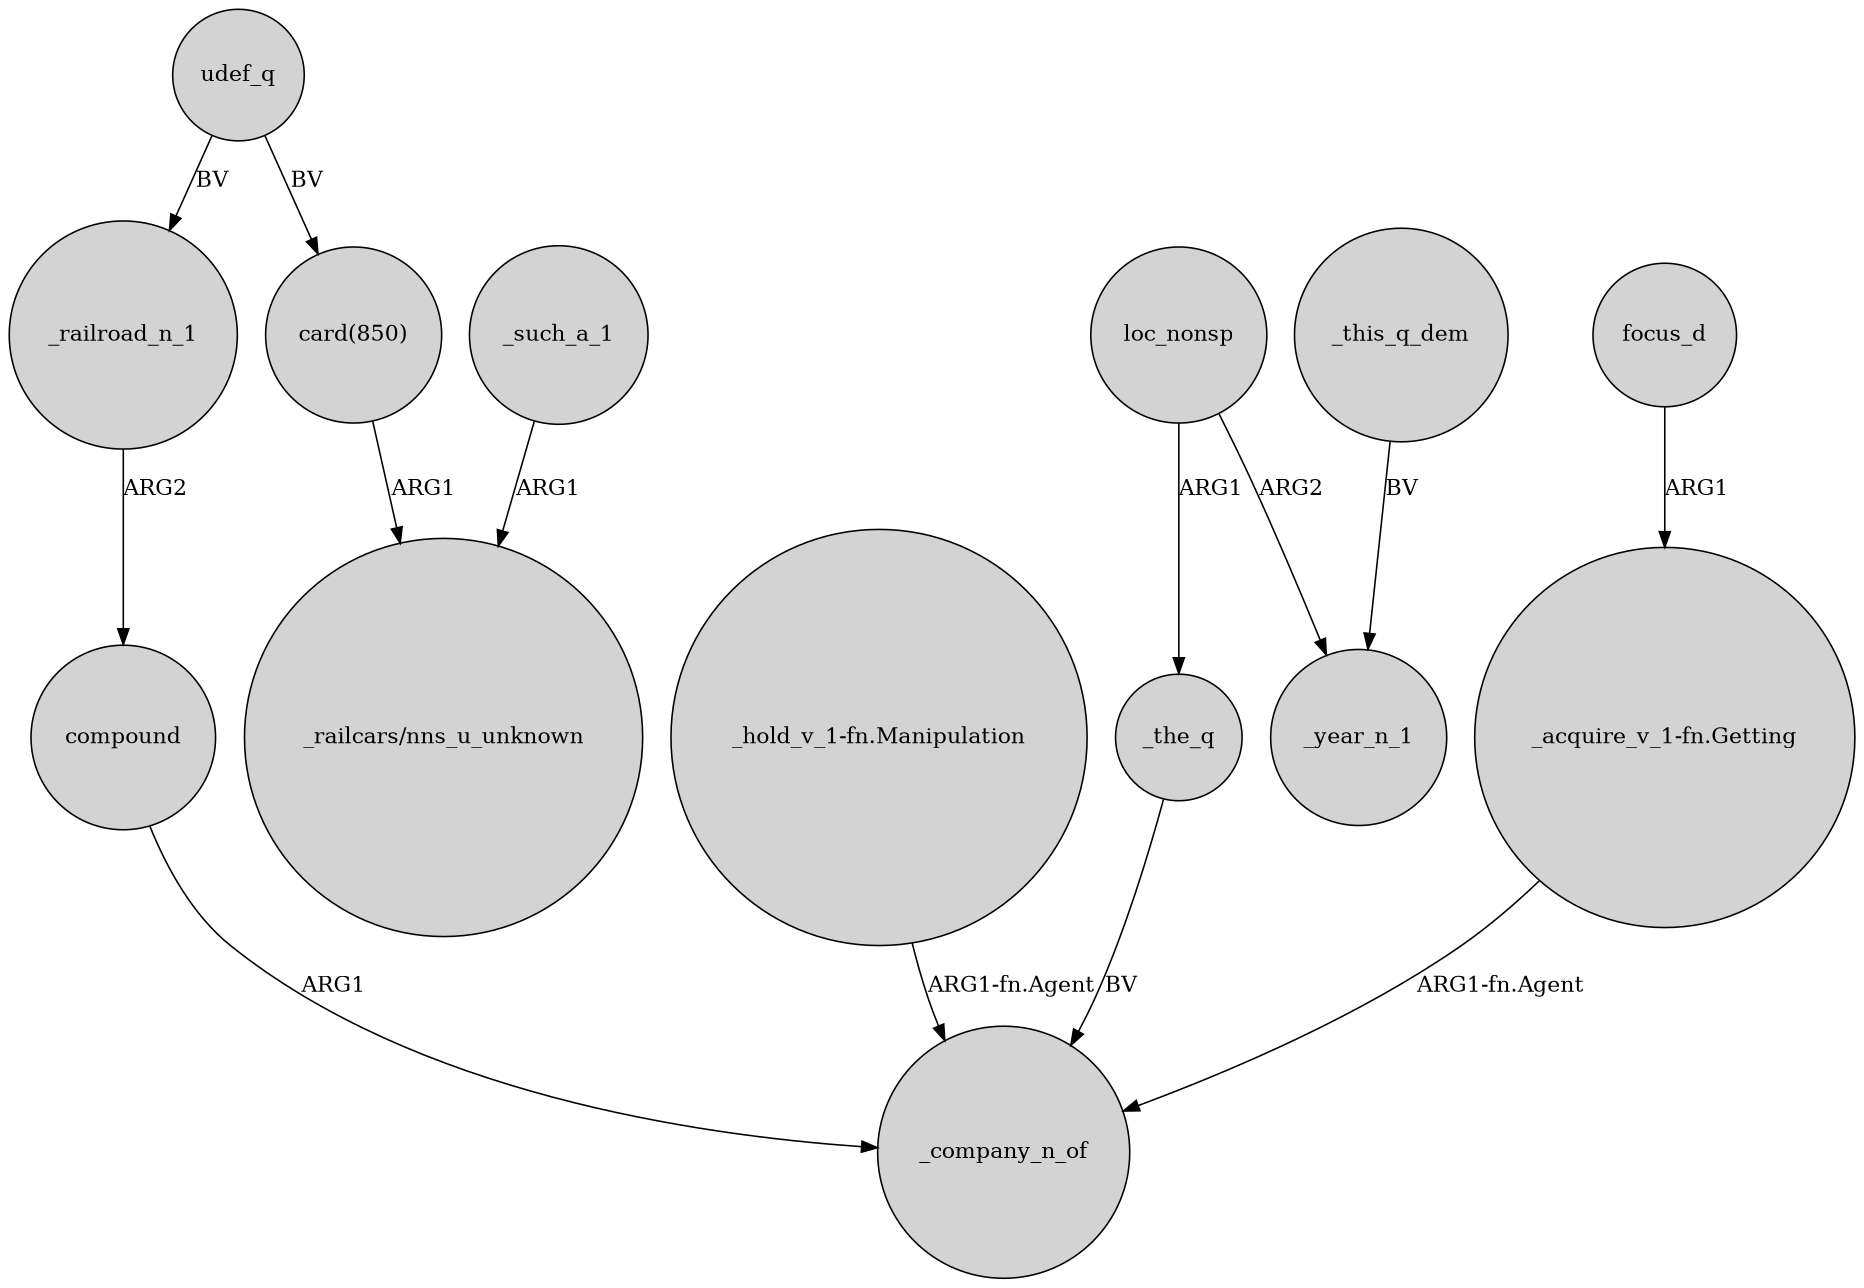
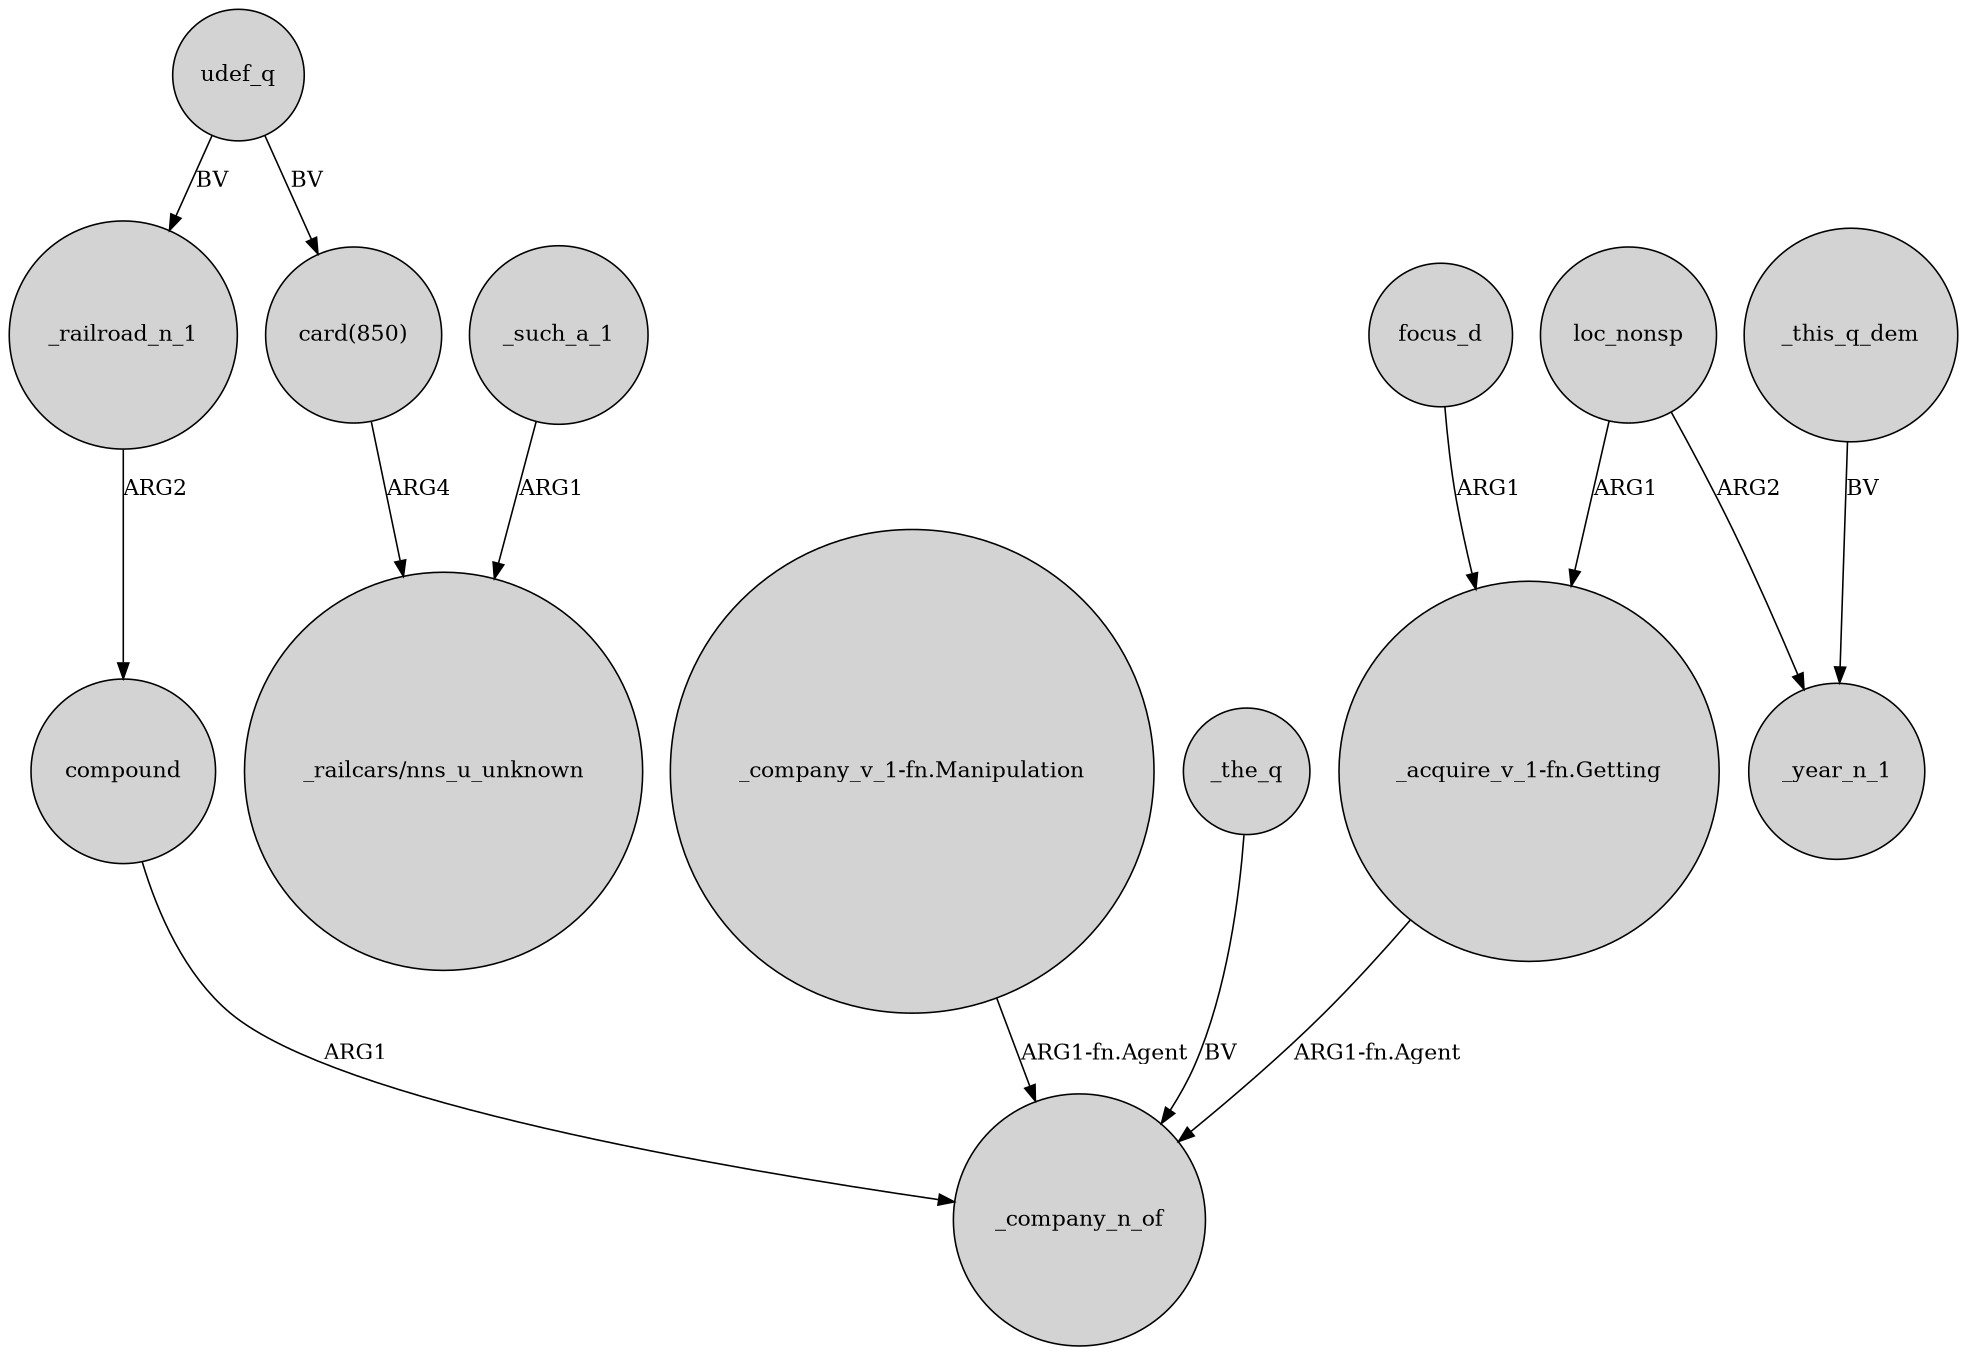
edge "card(850)" -> "_railcars/nns_u_unknown": label "ARG1" -> "ARG4"
edge "loc_nonsp" -> "_the_q": now "loc_nonsp" -> "_acquire_v_1-fn.Getting"
node "_hold_v_1-fn.Manipulation": label "_hold_v_1-fn.Manipulation" -> "_company_v_1-fn.Manipulation"
